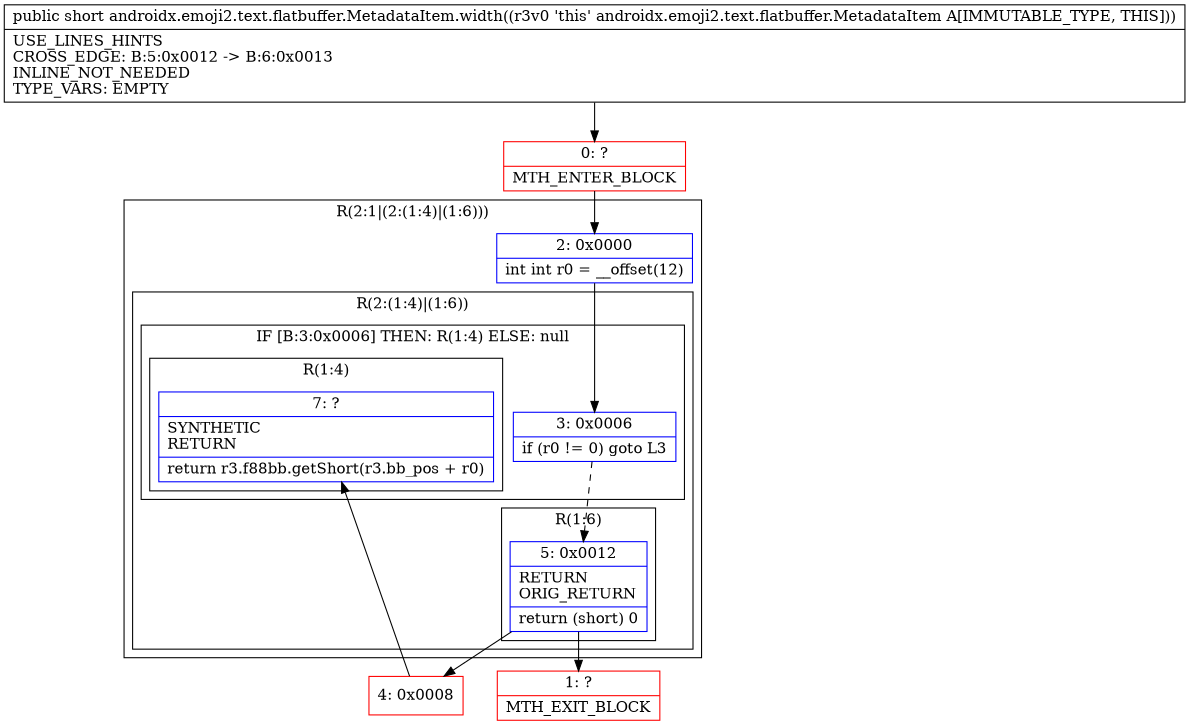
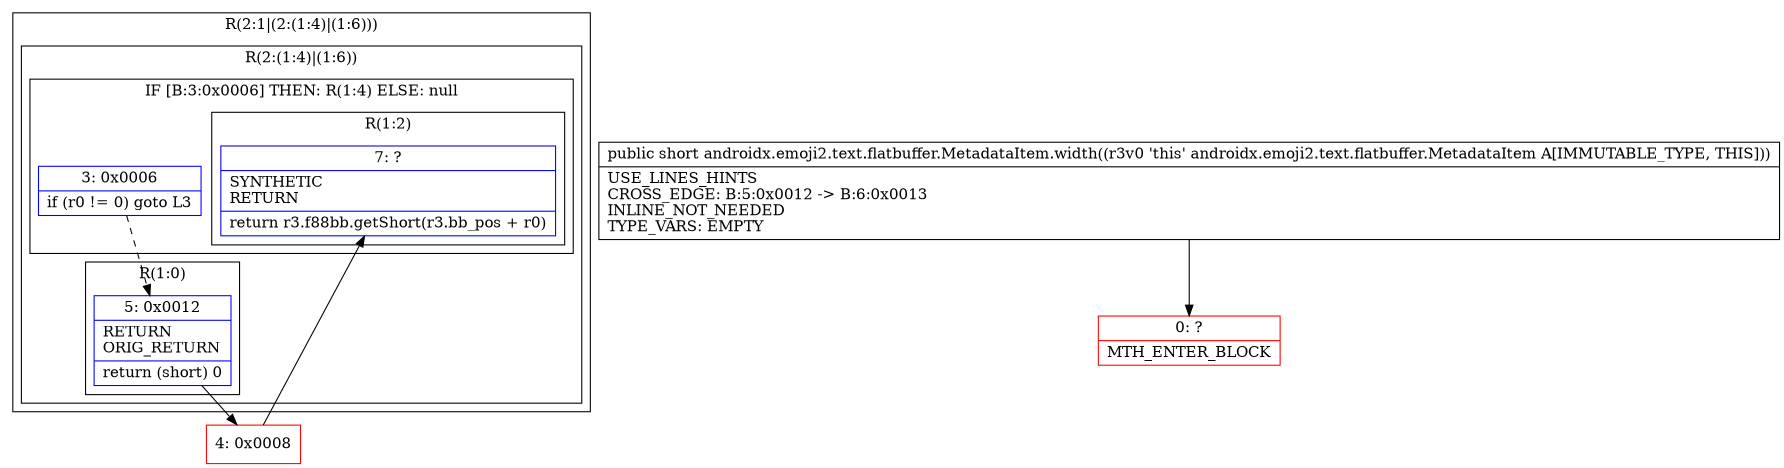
node "2: 0x0000": removed
cluster "R(1:4)": label "R(1:4)" -> "R(1:2)"
cluster "R(1:6)": label "R(1:6)" -> "R(1:0)"
node "1: ?": removed
